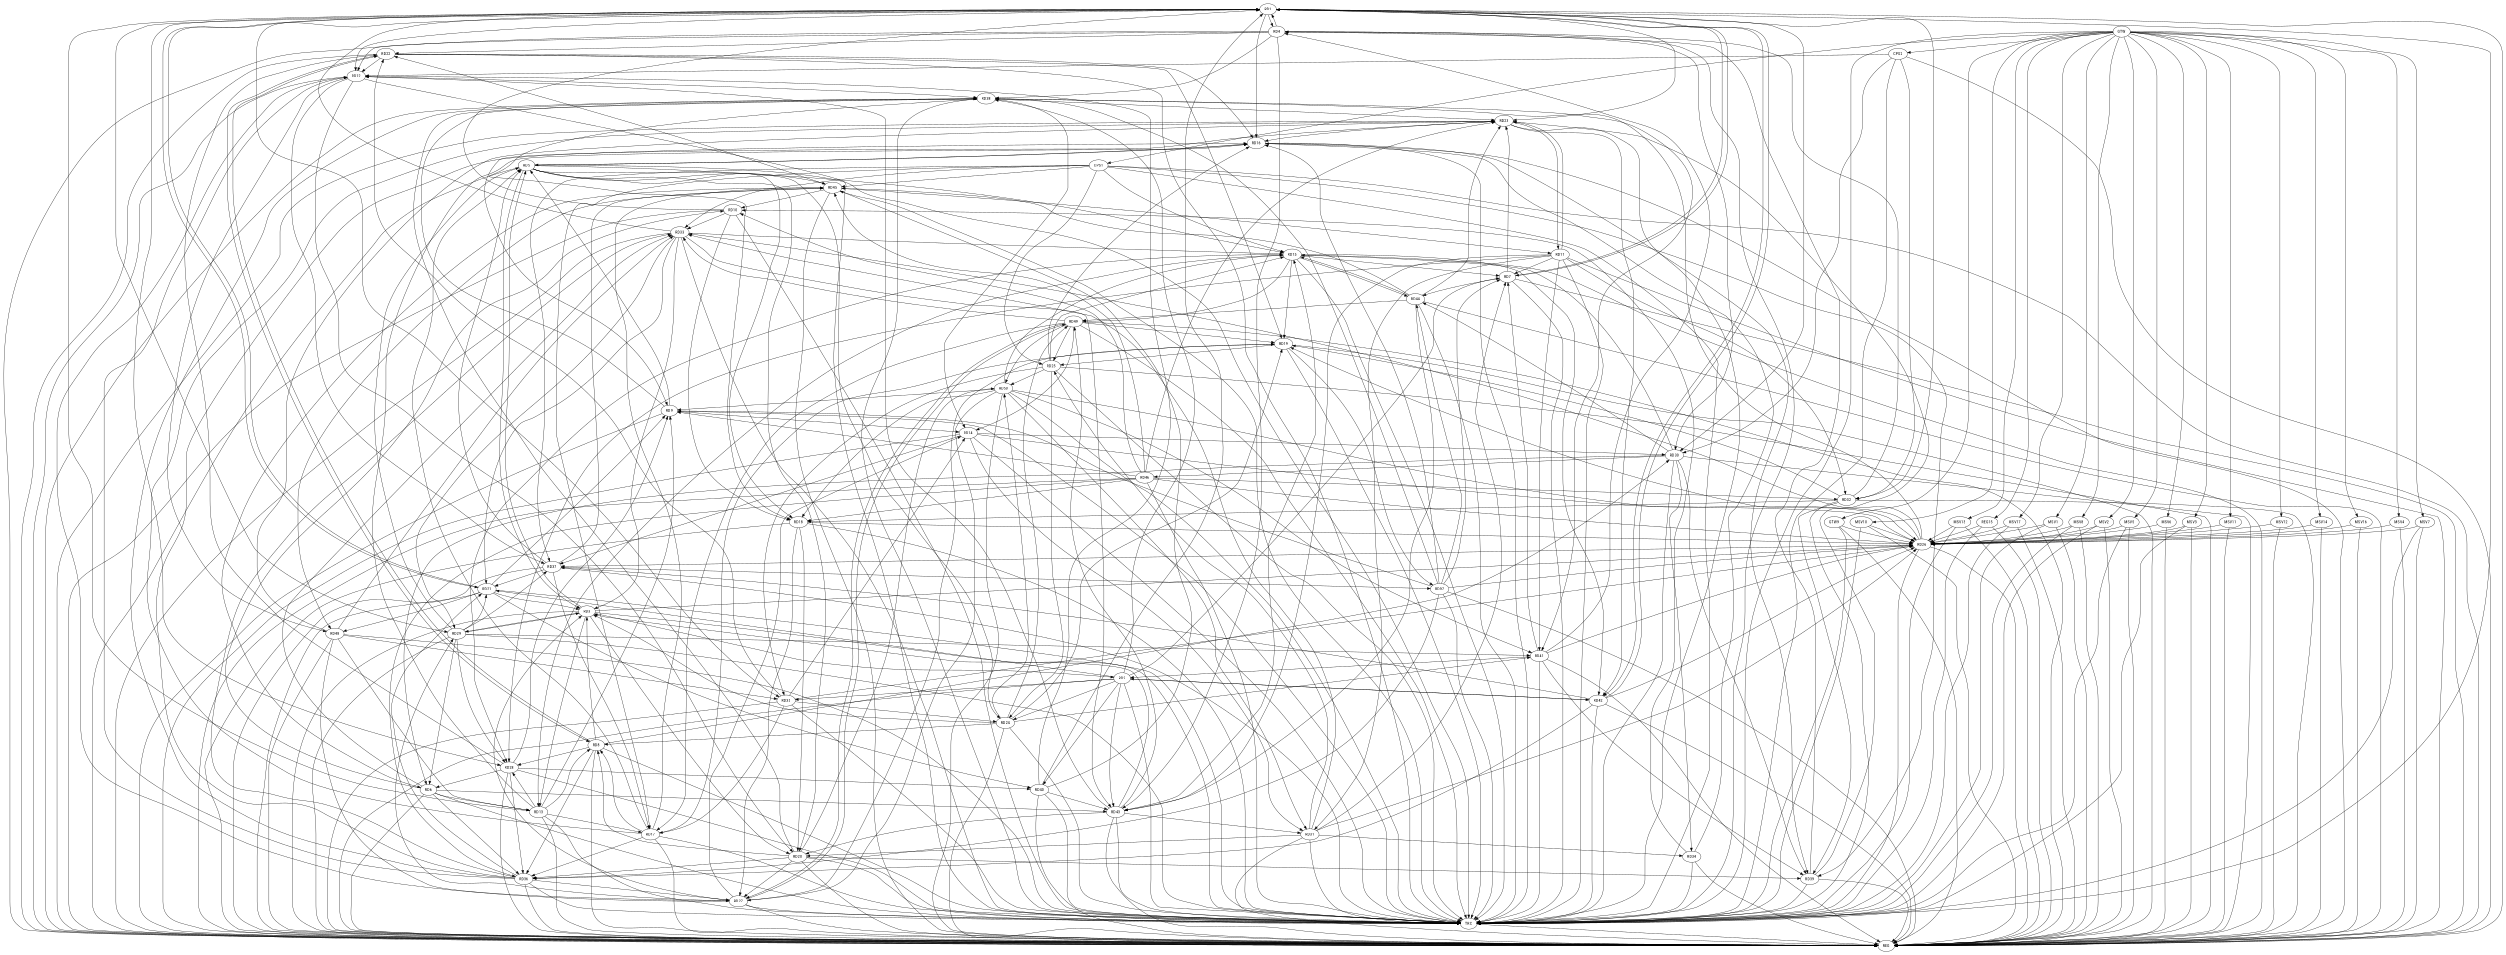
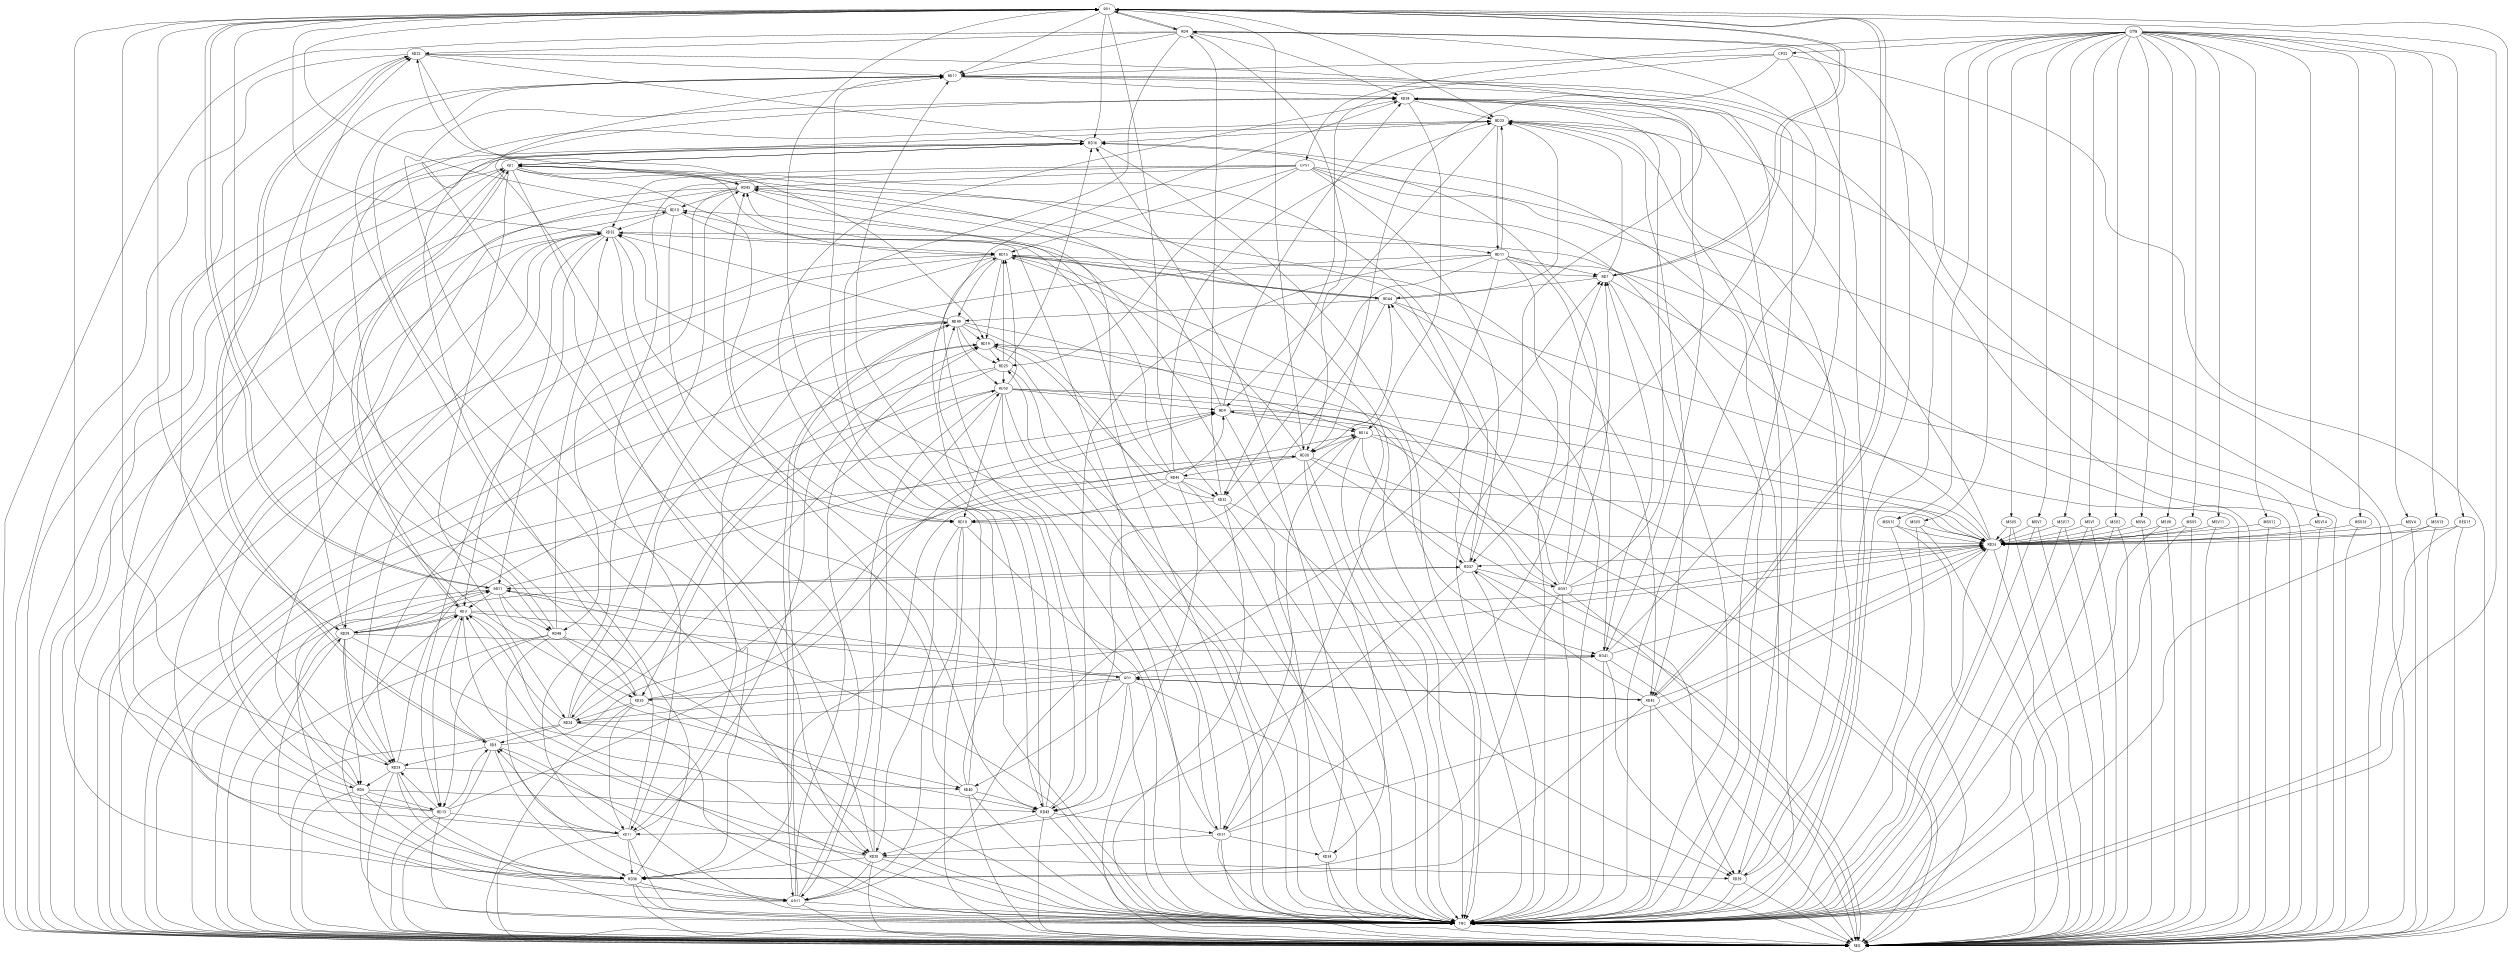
edge "RD25" -> "REG": removed
node "GTW9": label "GTW9" -> "MSV9"
